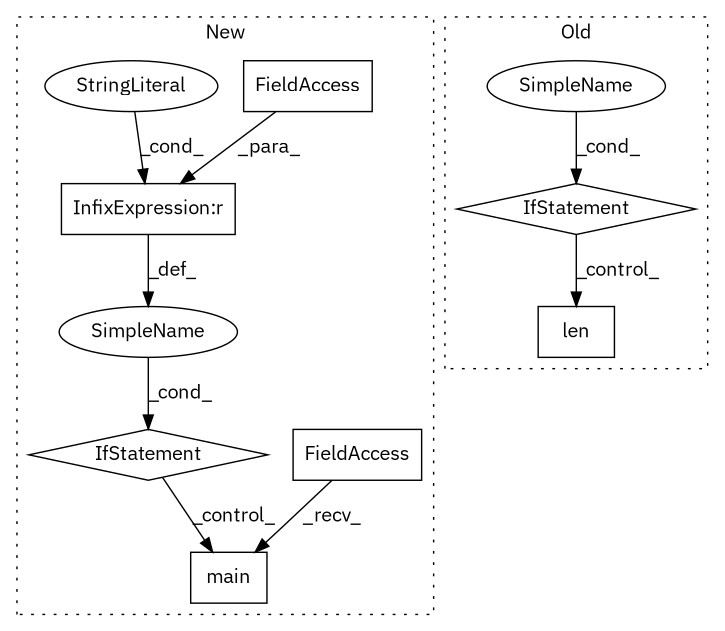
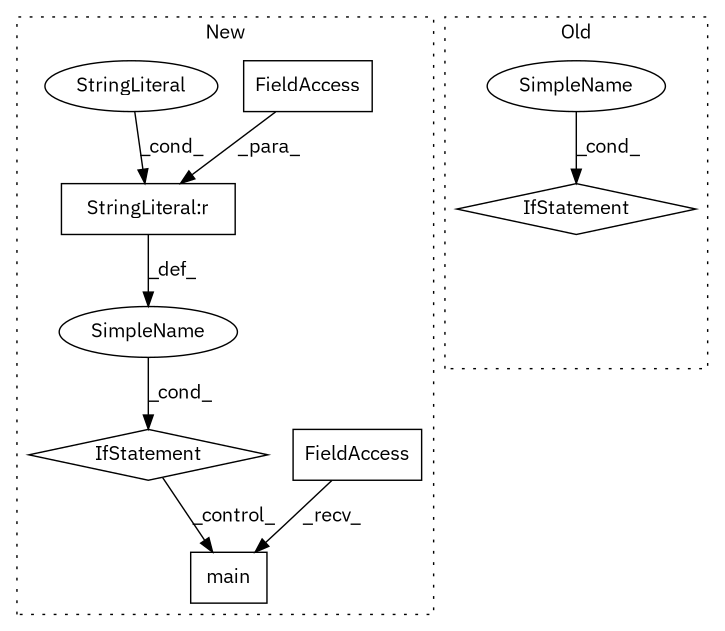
node "InfixExpression:r": label "InfixExpression:r" -> "StringLiteral:r"
node "len": removed
